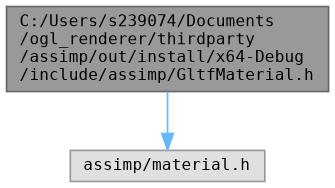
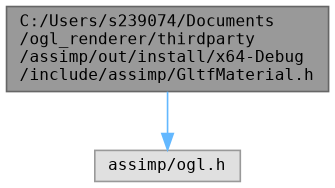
node "assimp/material.h": label "assimp/material.h" -> "assimp/ogl.h"
